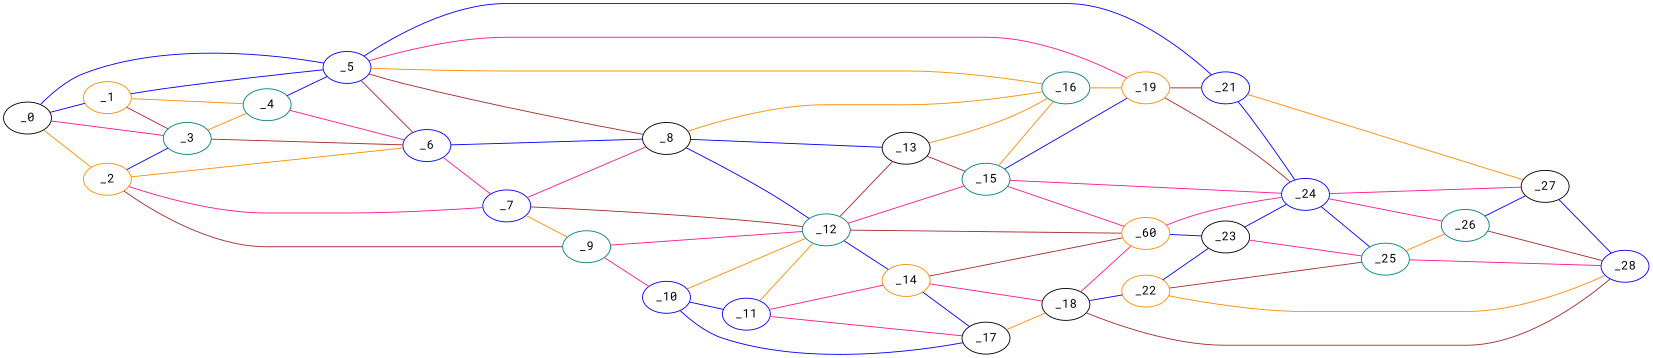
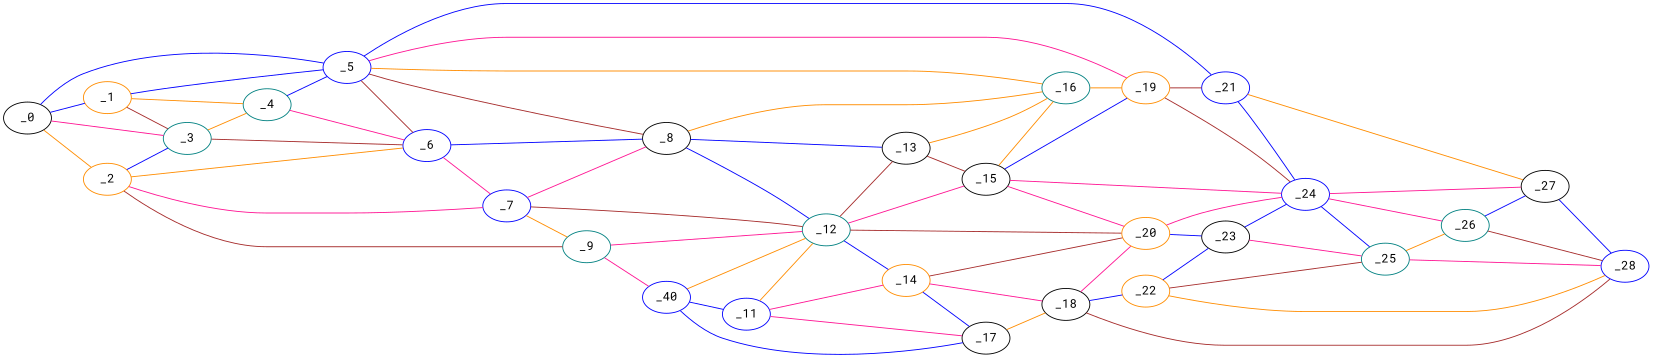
node "_15": color teal -> black
node "_60": label "_60" -> "_20"
node "_10": label "_10" -> "_40"
